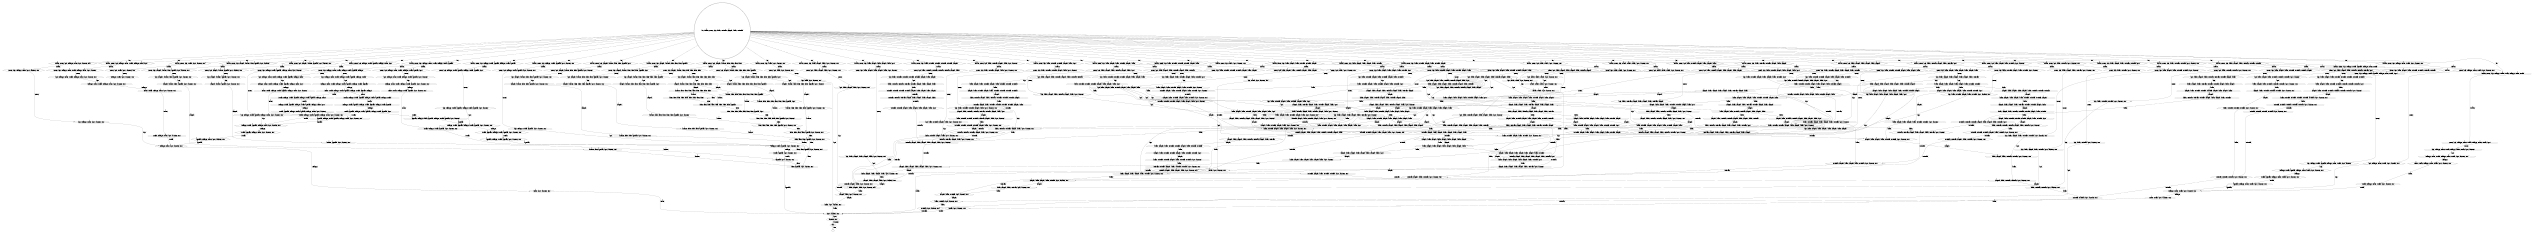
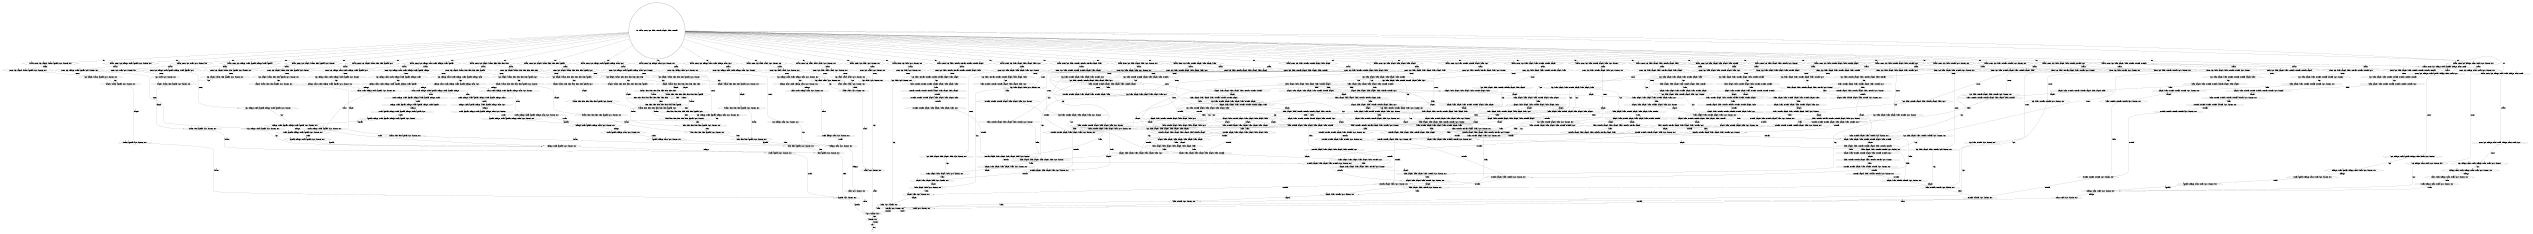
node "('setfiletype', 'storefile', 'logout', 'disconnect', 'term')": label "('setfiletype', 'storefile', 'logout', 'disconnect', 'term')" -> "('login', 'storefile', 'logout', 'disconnect', 'term')"
edge "('appendfile', 'logout', 'disconnect', 'term')" -> "('delete', 'appendfile', 'logout', 'disconnect', 'term')": reversed
